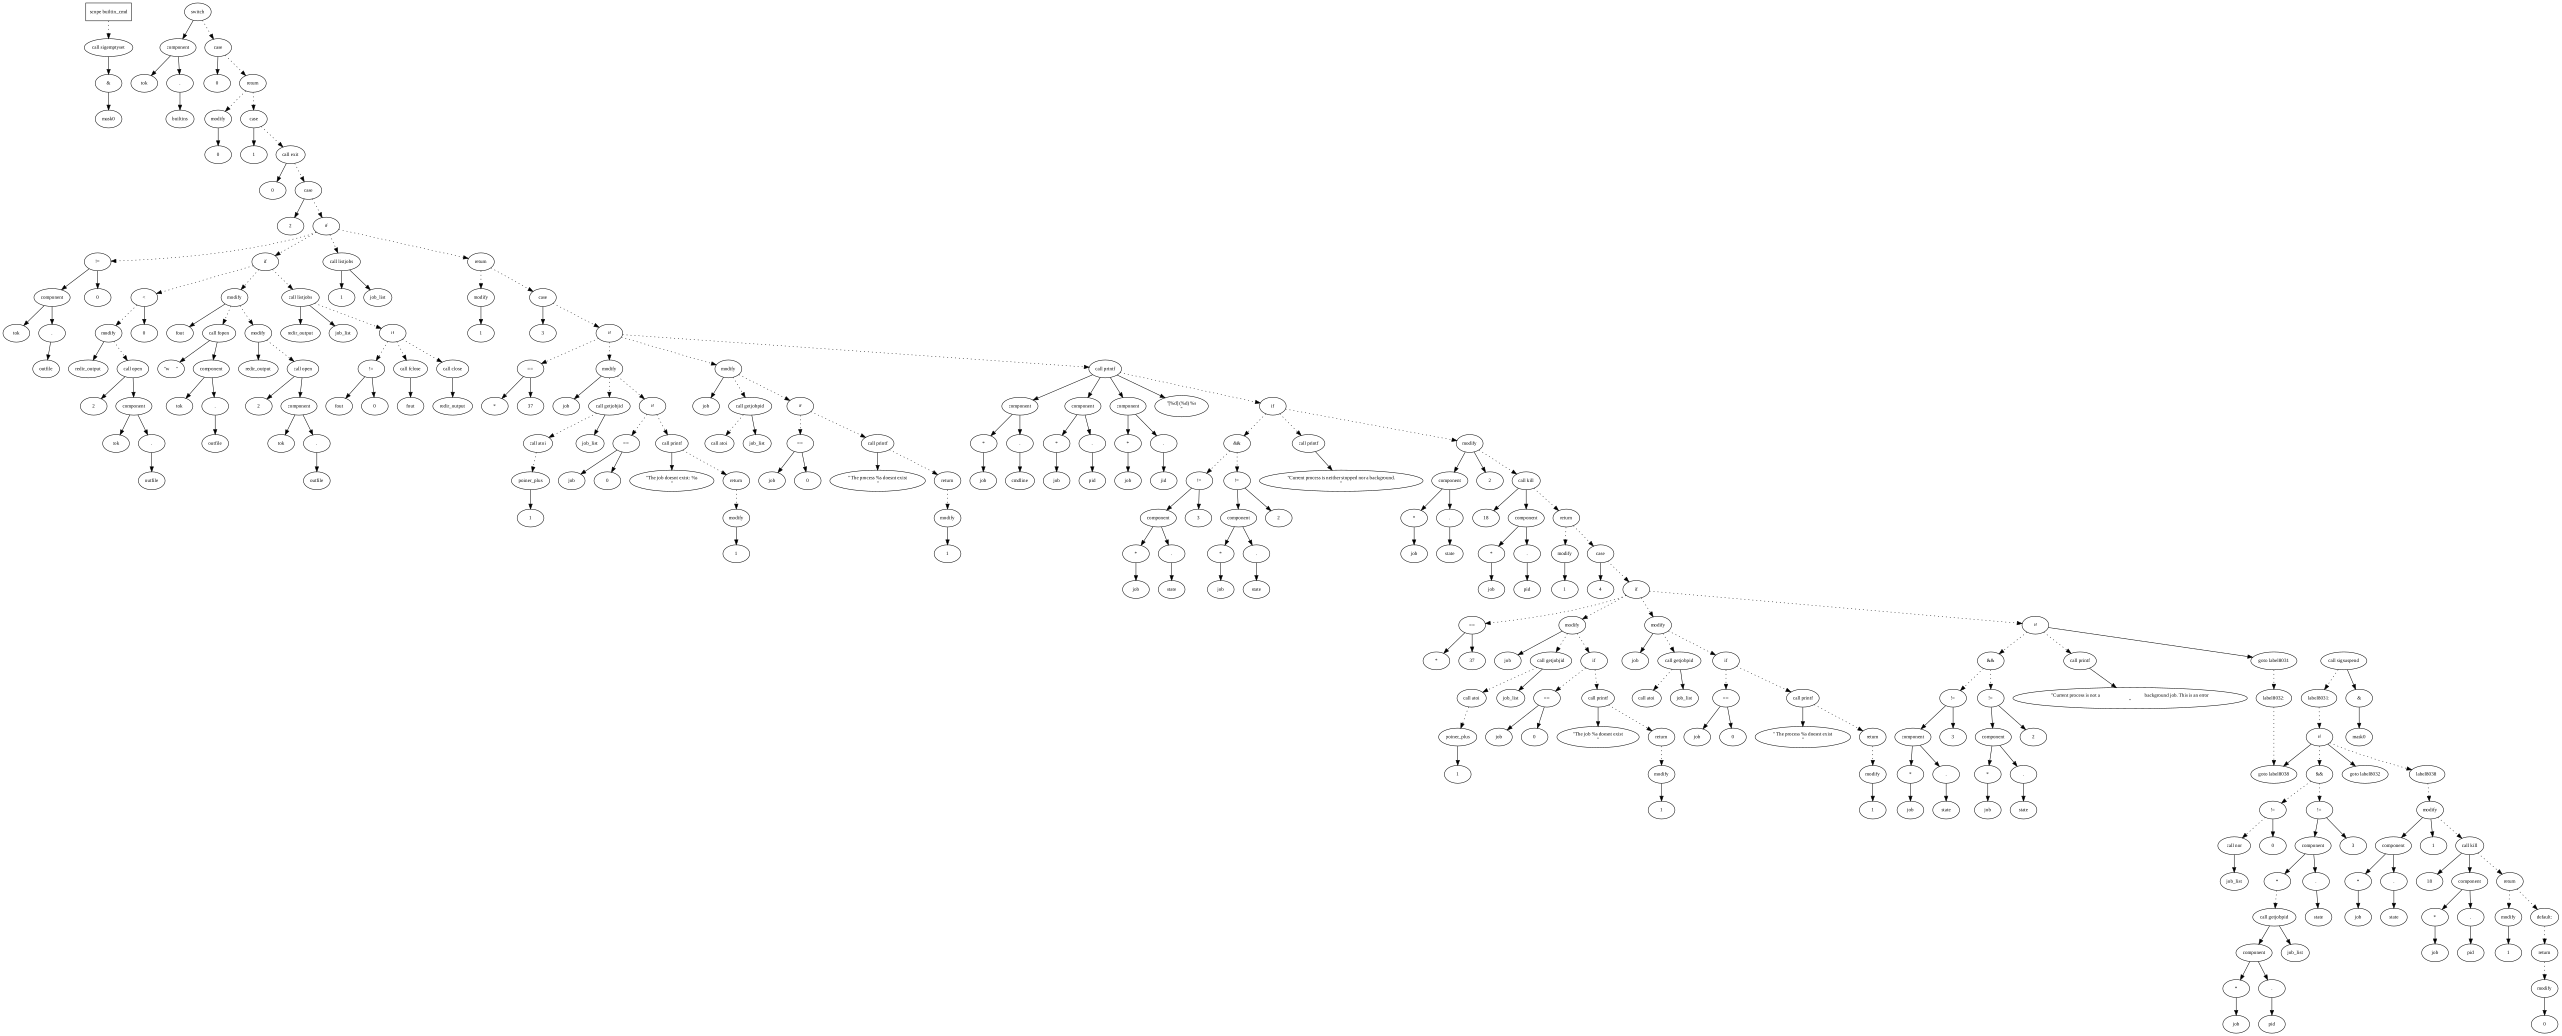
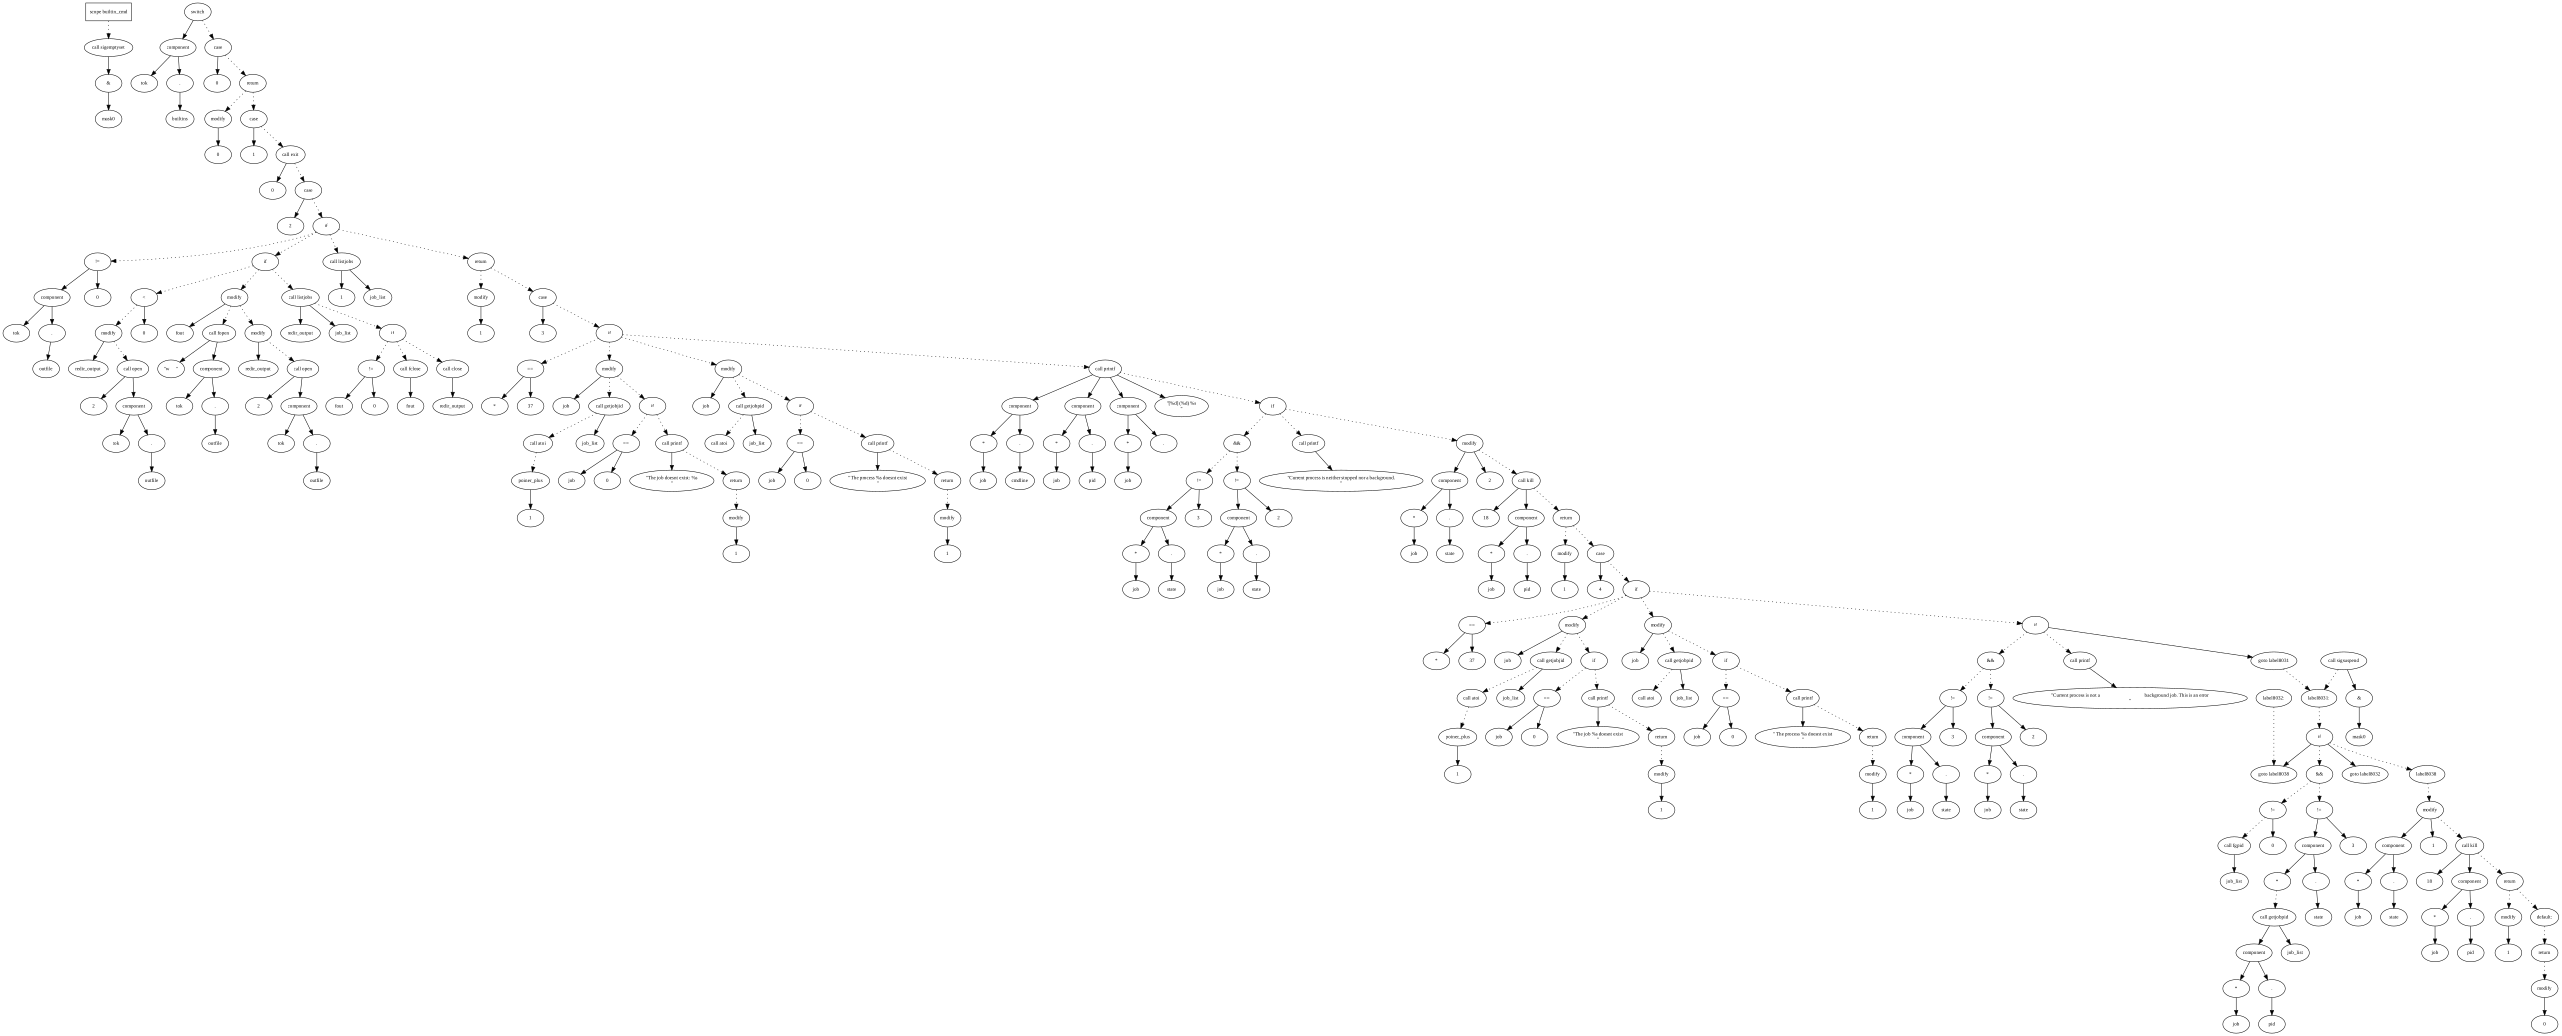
node "jid": removed
edge "goto label8031" -> "label8032:": now "goto label8031" -> "label8031:"
node "call nor": label "call nor" -> "call fgpid"
